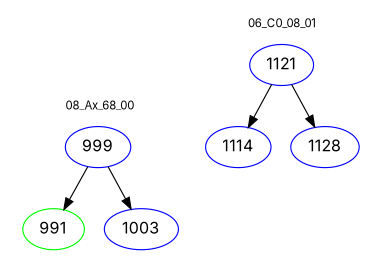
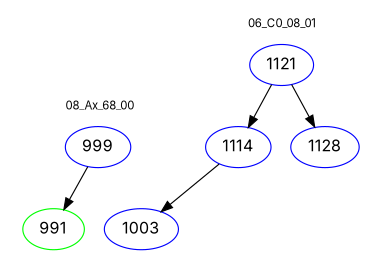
edge "999" -> "1003": now "1114" -> "1003"
